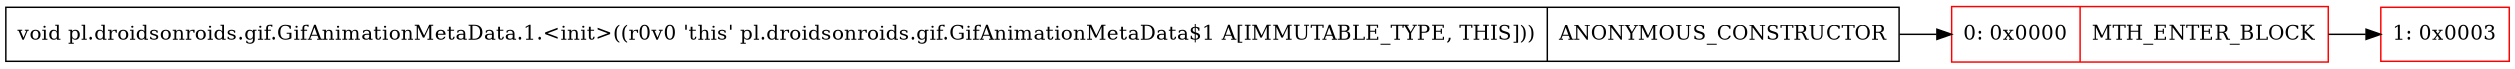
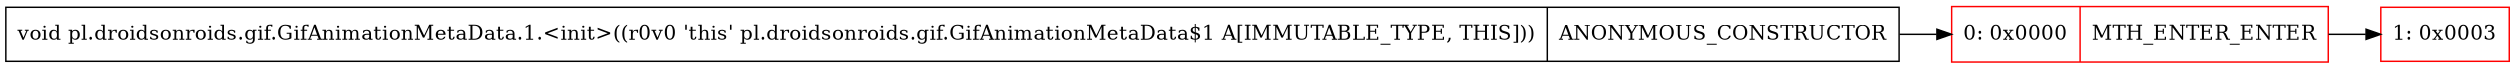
node "0: 0x0000": text "MTH_ENTER_BLOCK" -> "MTH_ENTER_ENTER"
